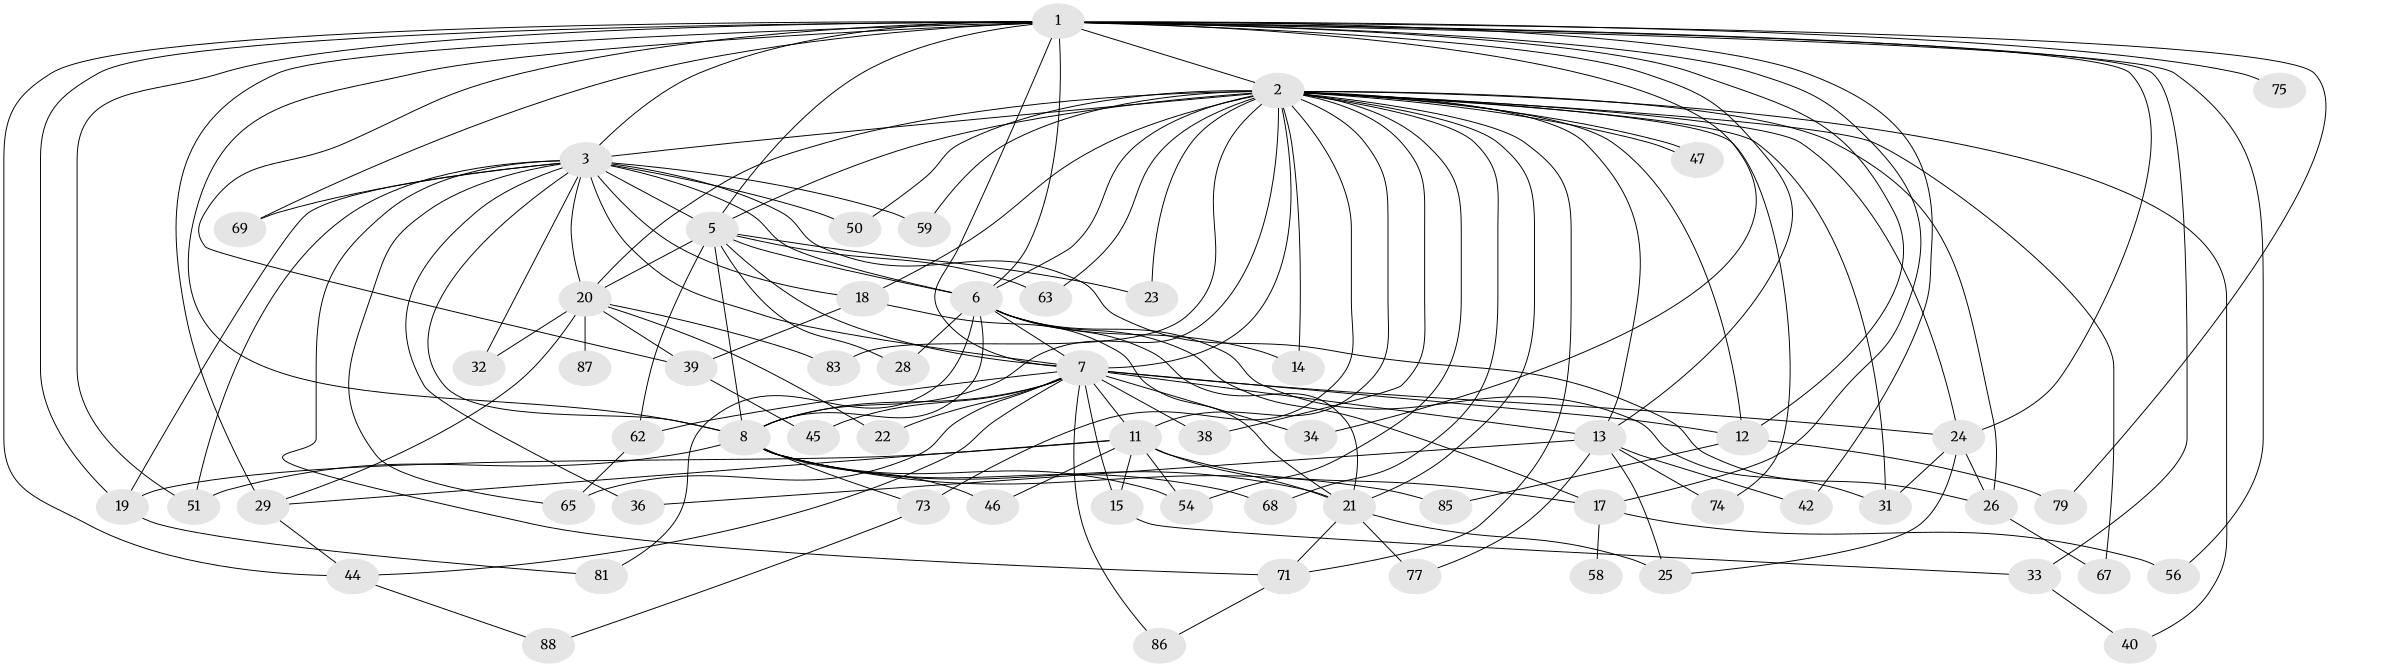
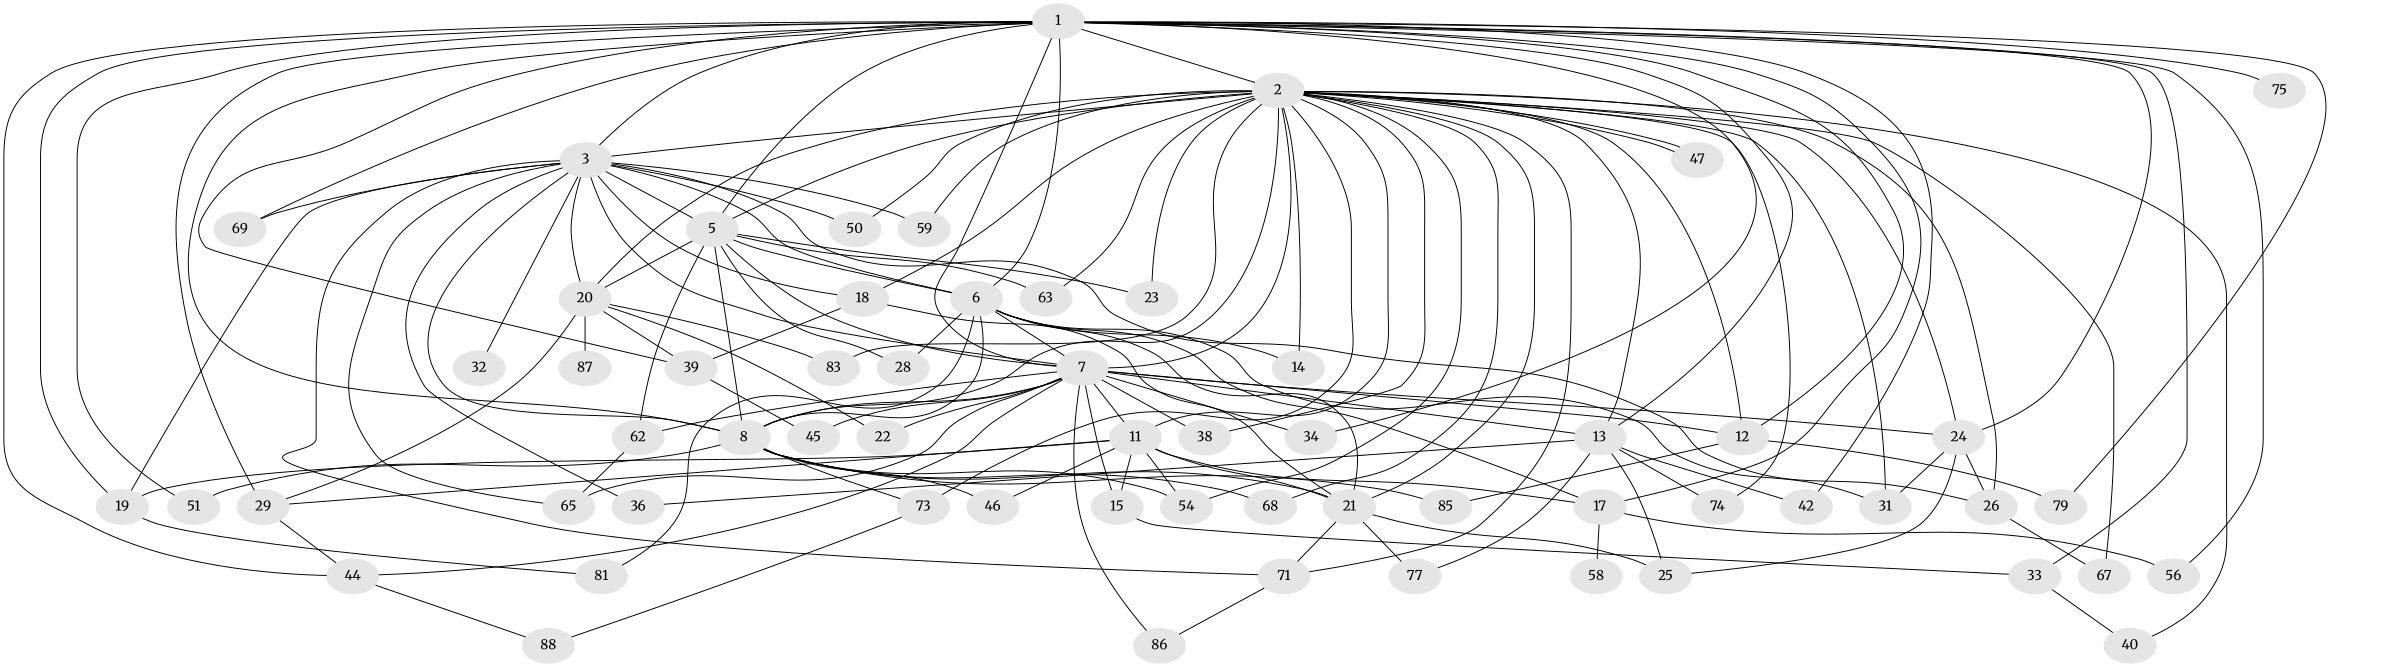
edge "2" -- "6": removed
edge "3" -- "51": removed
edge "20" -- "32": removed
